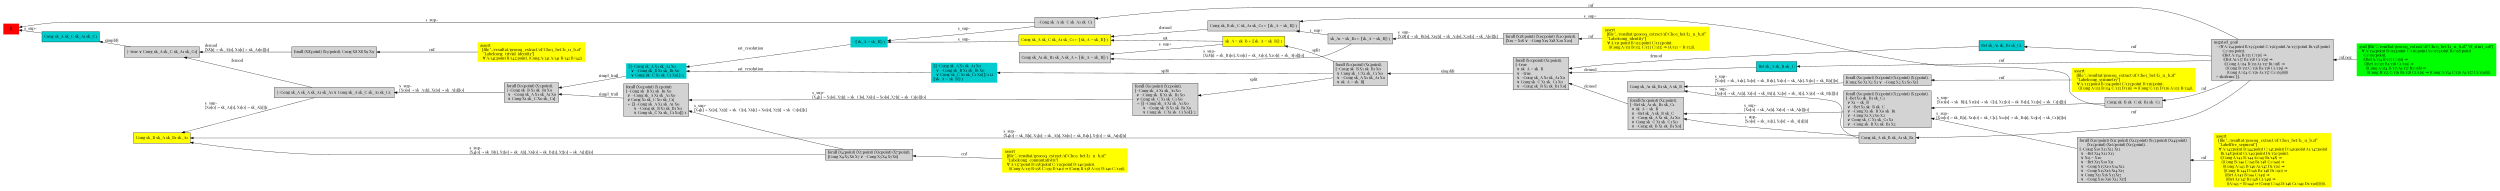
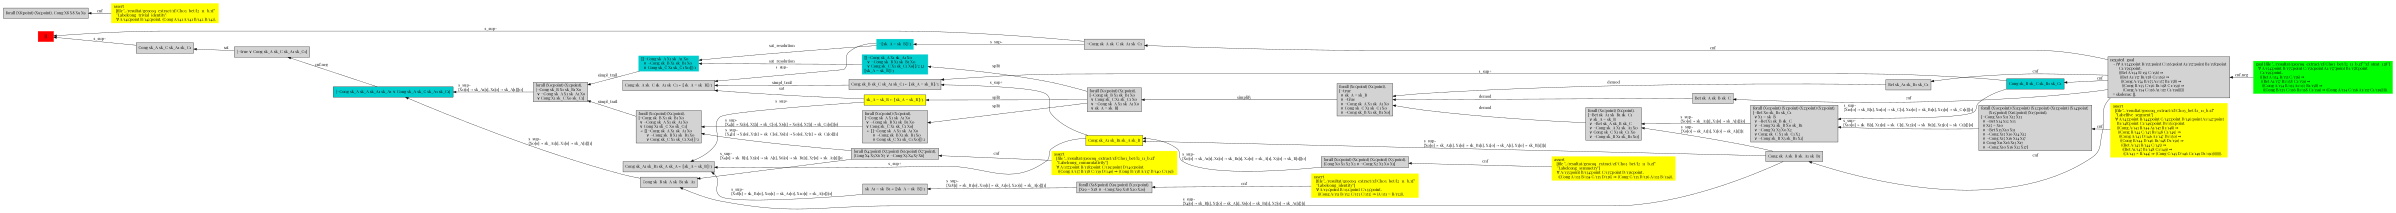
edge "Cong sk_B sk_C sk_A1 sk_C1 ← ⟦sk_A = sk_B⟧/3" -> "Cong sk_A sk_C sk_A1 sk_C1 ← ⟦sk_A = sk_B⟧/3": label "demod" -> "simpl_trail"
edge "sk_A1 = sk_B1 ← ⟦sk_A = sk_B⟧/3" -> "Cong sk_B sk_C sk_A1 sk_C1 ← ⟦sk_A = sk_B⟧/3": now "Cong sk_A1 sk_B1 sk_A sk_B" -> "Cong sk_B sk_C sk_A1 sk_C1 ← ⟦sk_A = sk_B⟧/3"
node "Cong sk_A sk_C sk_A1 sk_C1": fillcolor cyan3 -> lightgrey
node "Cong sk_A sk_C sk_A1 sk_C1 ← ⟦sk_A = sk_B⟧/3": fillcolor yellow -> lightgrey
edge "[¬true ∨ Cong sk_A sk_C sk_A1 sk_C1]" -> "Cong sk_A sk_C sk_A1 sk_C1": label "simplify" -> "sat"
edge "Cong sk_A sk_C sk_A1 sk_C1 ← ⟦sk_A = sk_B⟧/3" -> "¬⟦sk_A = sk_B⟧/3": reversed
node "Bet sk_A1 sk_B1 sk_C1": fillcolor cyan3 -> lightgrey
edge "forall (X8:point) (X9:point). Cong X8 X8 X9 X9" -> "[¬true ∨ Cong sk_A sk_C sk_A1 sk_C1]": removed, label "demod {X8[1] → sk_A[0], X9[1] → sk_A1[0]}[1]"
edge "[¬Cong sk_A sk_A sk_A1 sk_A1 ∨ Cong sk_A sk_C sk_A1 sk_C1]" -> "[¬true ∨ Cong sk_A sk_C sk_A1 sk_C1]": label "demod" -> "cnf.neg"
node "Bet sk_A sk_B sk_C": fillcolor cyan3 -> lightgrey
node "Cong sk_A1 sk_B1 sk_A sk_B": fillcolor lightgrey -> yellow
node "[¬Cong sk_A sk_A sk_A1 sk_A1 ∨ Cong sk_A sk_C sk_A1 sk_C1]": fillcolor lightgrey -> cyan3
node "Cong sk_B sk_C sk_B1 sk_C1": fillcolor lightgrey -> cyan3
edge "[¬Cong sk_A sk_A sk_A1 sk_A1 ∨ Cong sk_A sk_C sk_A1 sk_C1]" -> "Cong sk_B sk_A sk_B1 sk_A1": reversed
node "Cong sk_B sk_A sk_B1 sk_A1": fillcolor yellow -> lightgrey
edge "Cong sk_A1 sk_B1 sk_A sk_B" -> "Cong sk_A1 sk_B1 sk_A sk_A ← ⟦sk_A = sk_B⟧/3": added, label "s_sup+"
